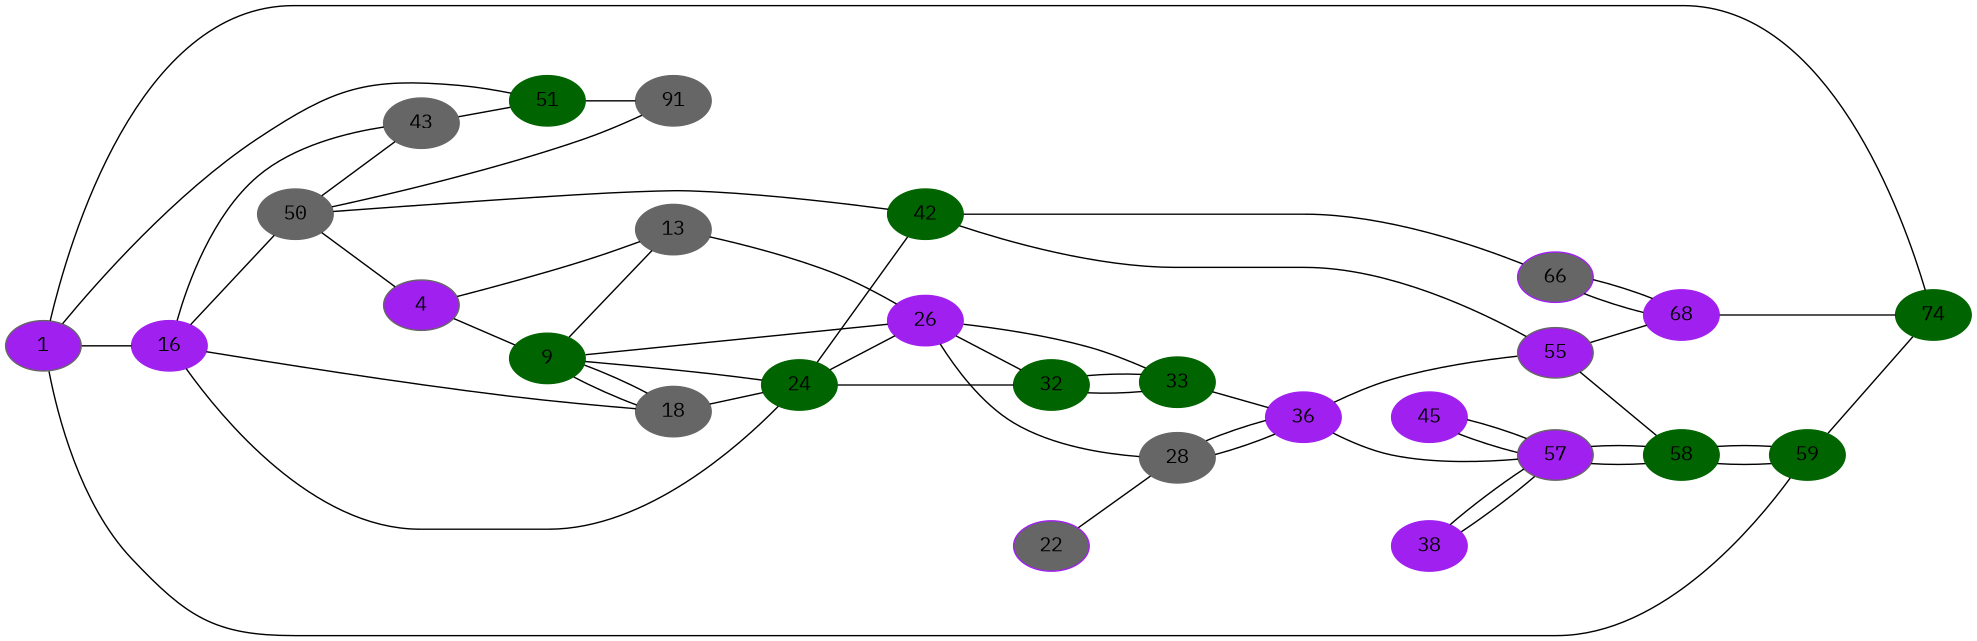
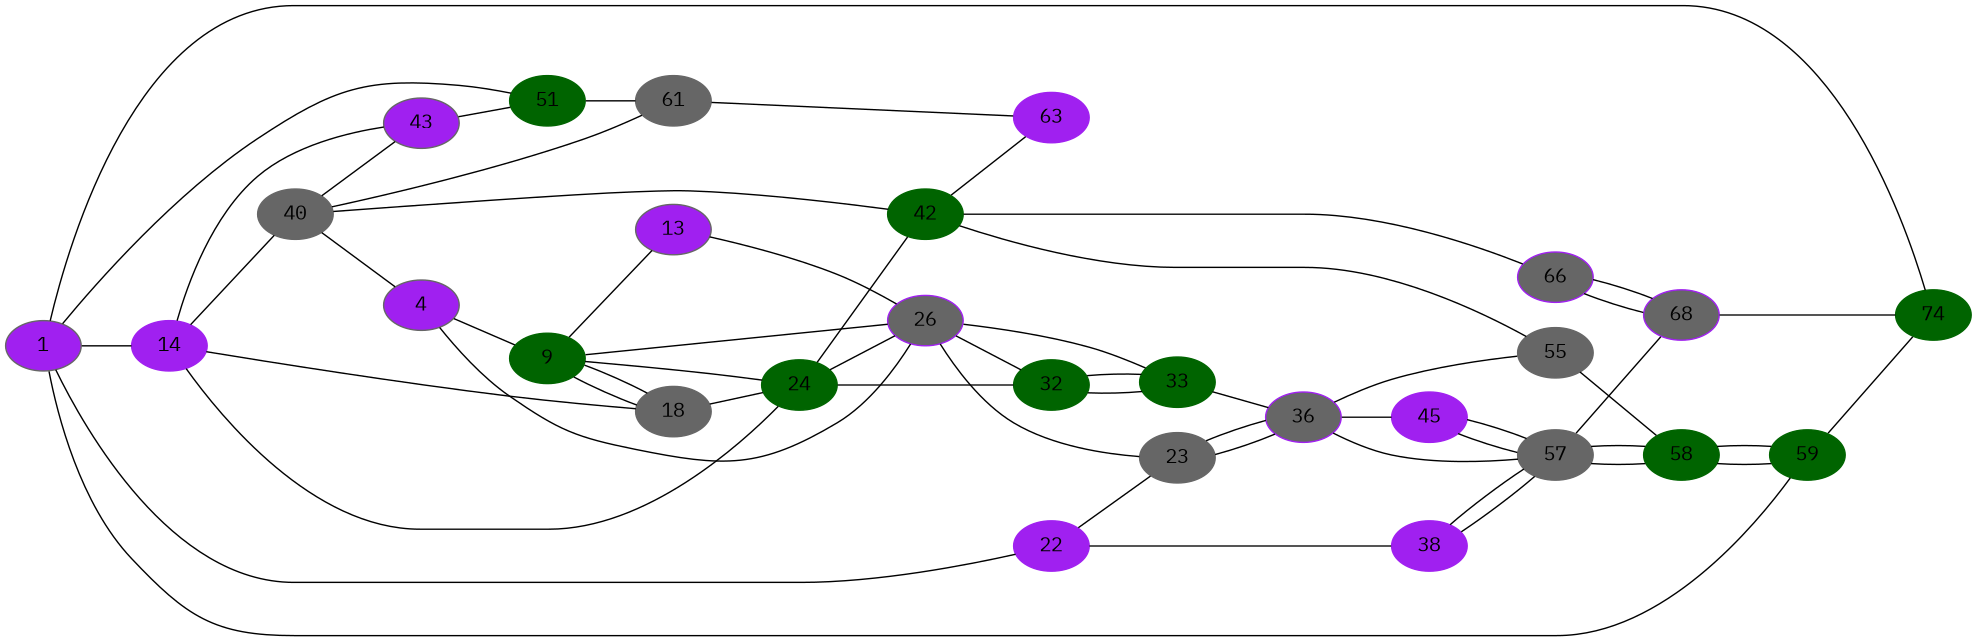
node "91": label "91" -> "61"
node "63": added
node "43": fillcolor gray40 -> purple
node "50": label "50" -> "40"
node "13": fillcolor gray40 -> purple
edge "13" -- "4": now "26" -- "4"
node "68": fillcolor purple -> gray40
node "26": fillcolor purple -> gray40
edge "68" -- "55": now "68" -- "57"
node "16": label "16" -> "14"
node "55": fillcolor purple -> gray40
node "36": fillcolor purple -> gray40
edge "36" -- "45": added
node "57": fillcolor purple -> gray40
node "28": label "28" -> "23"
node "22": fillcolor gray40 -> purple
edge "22" -- "38": added
edge "1" -- "22": added
